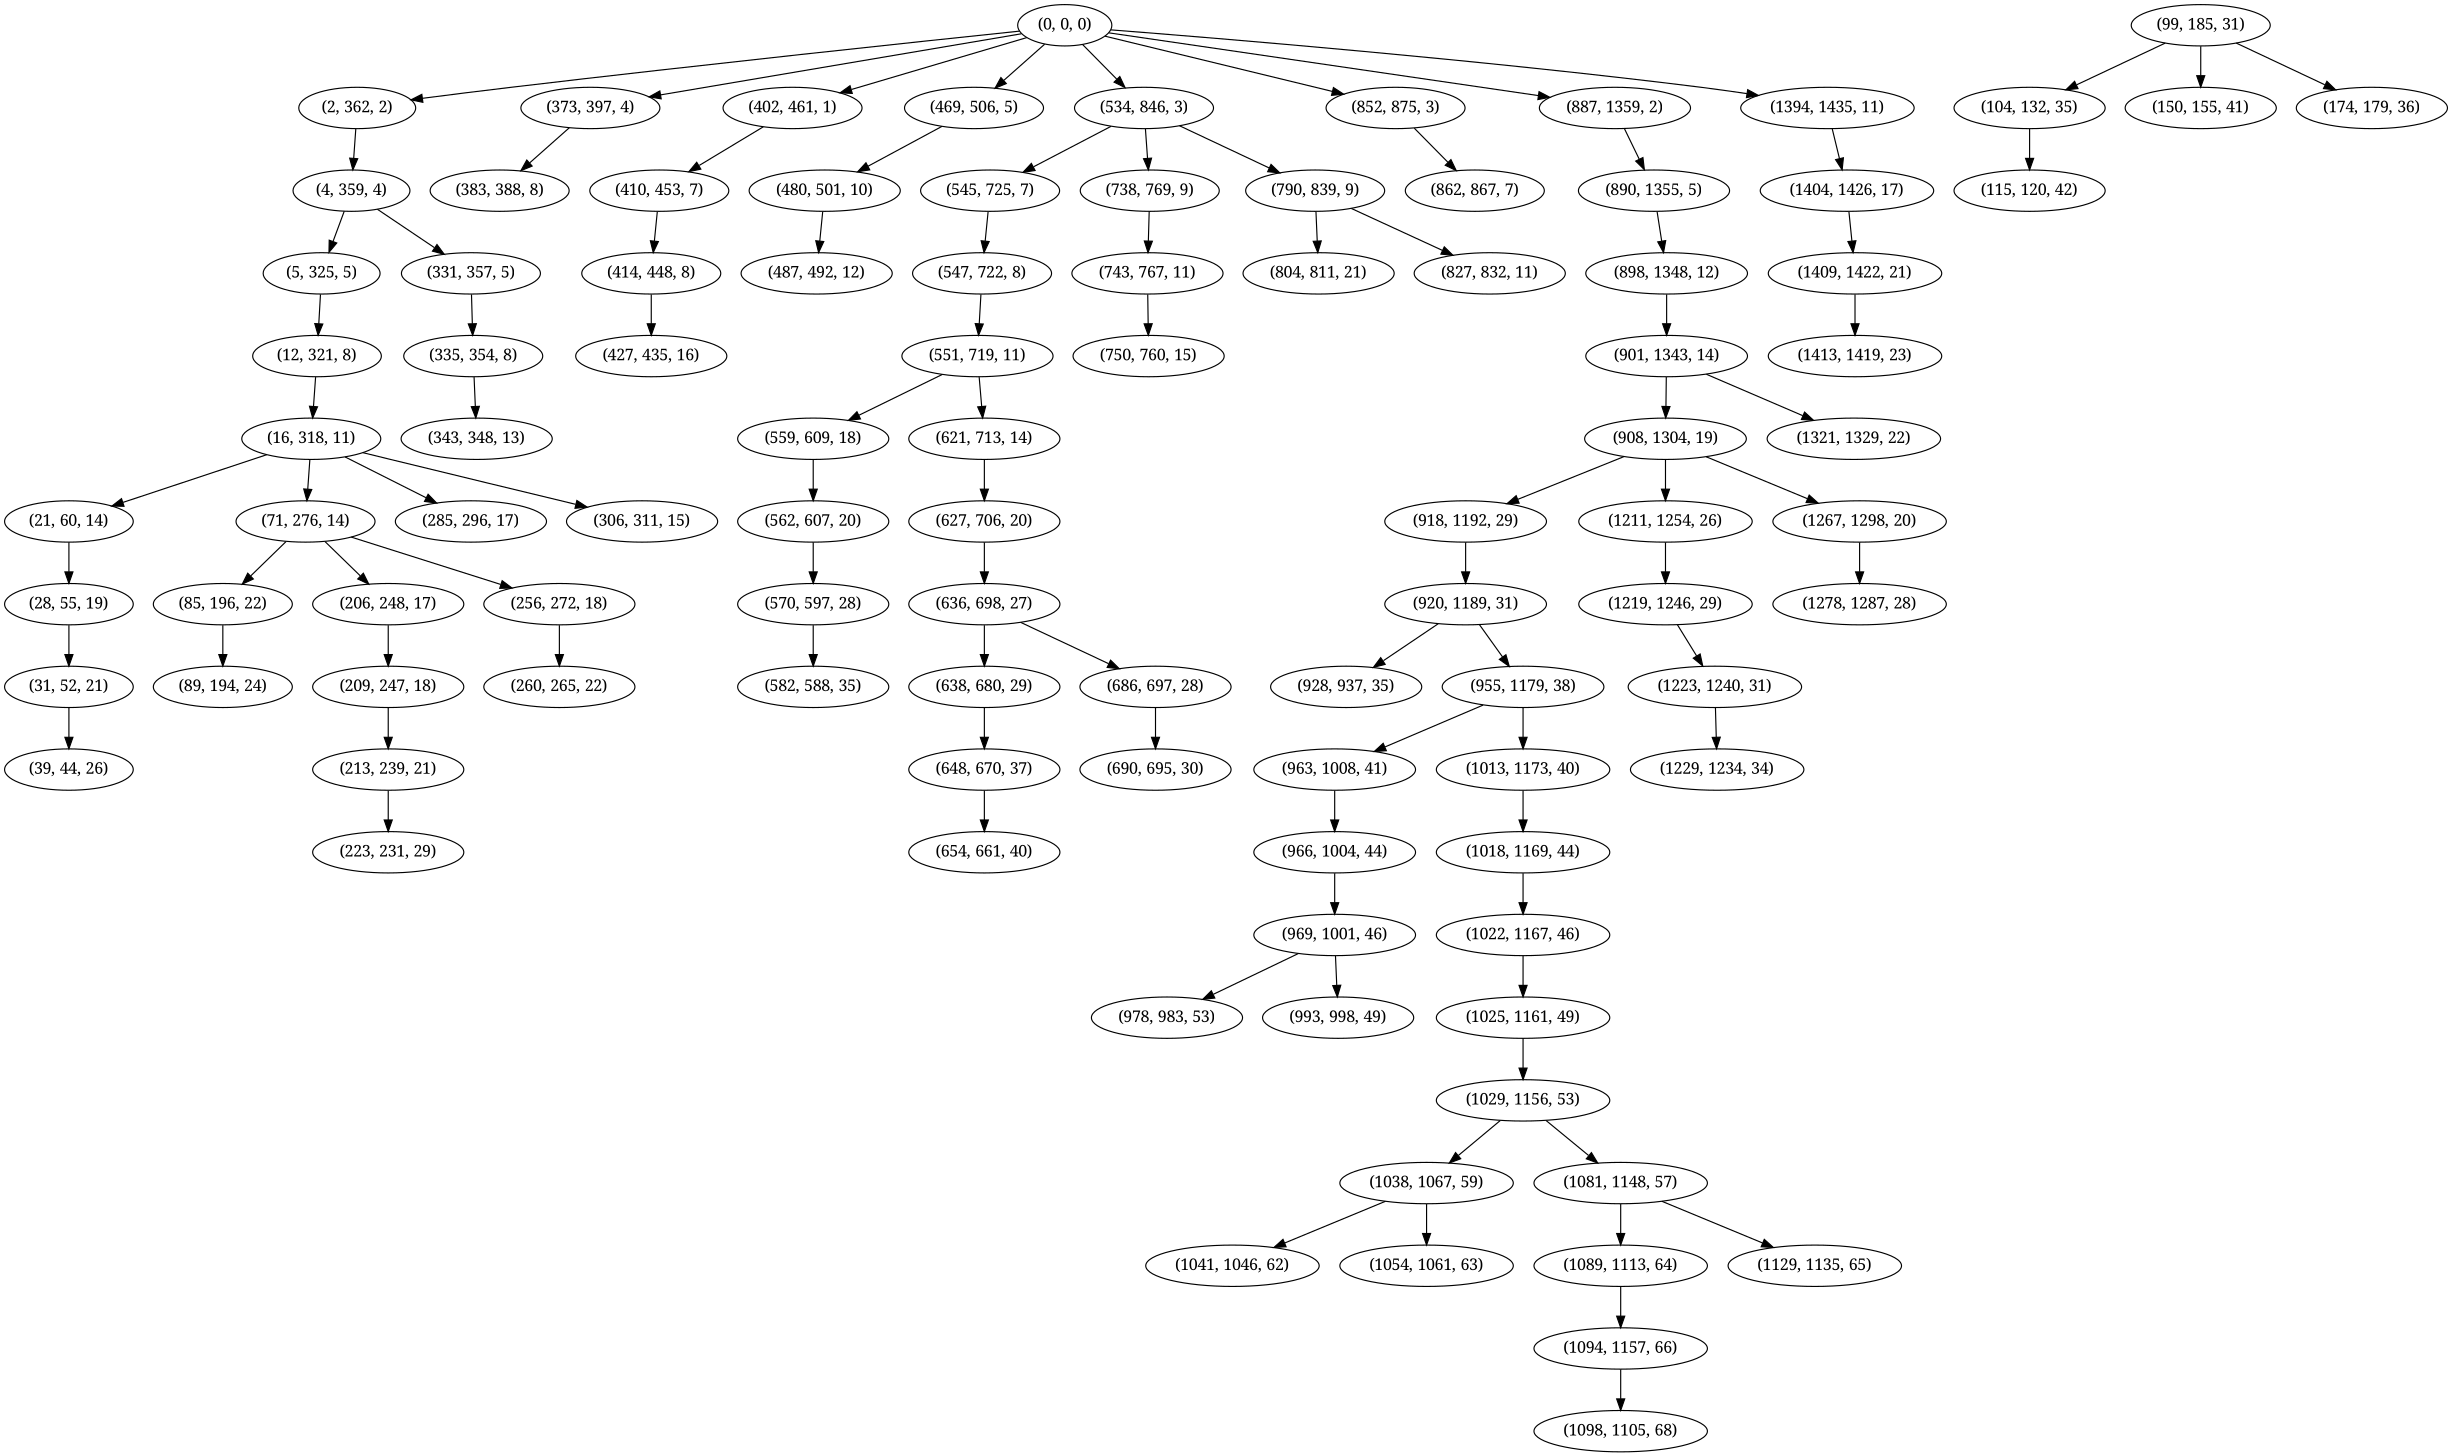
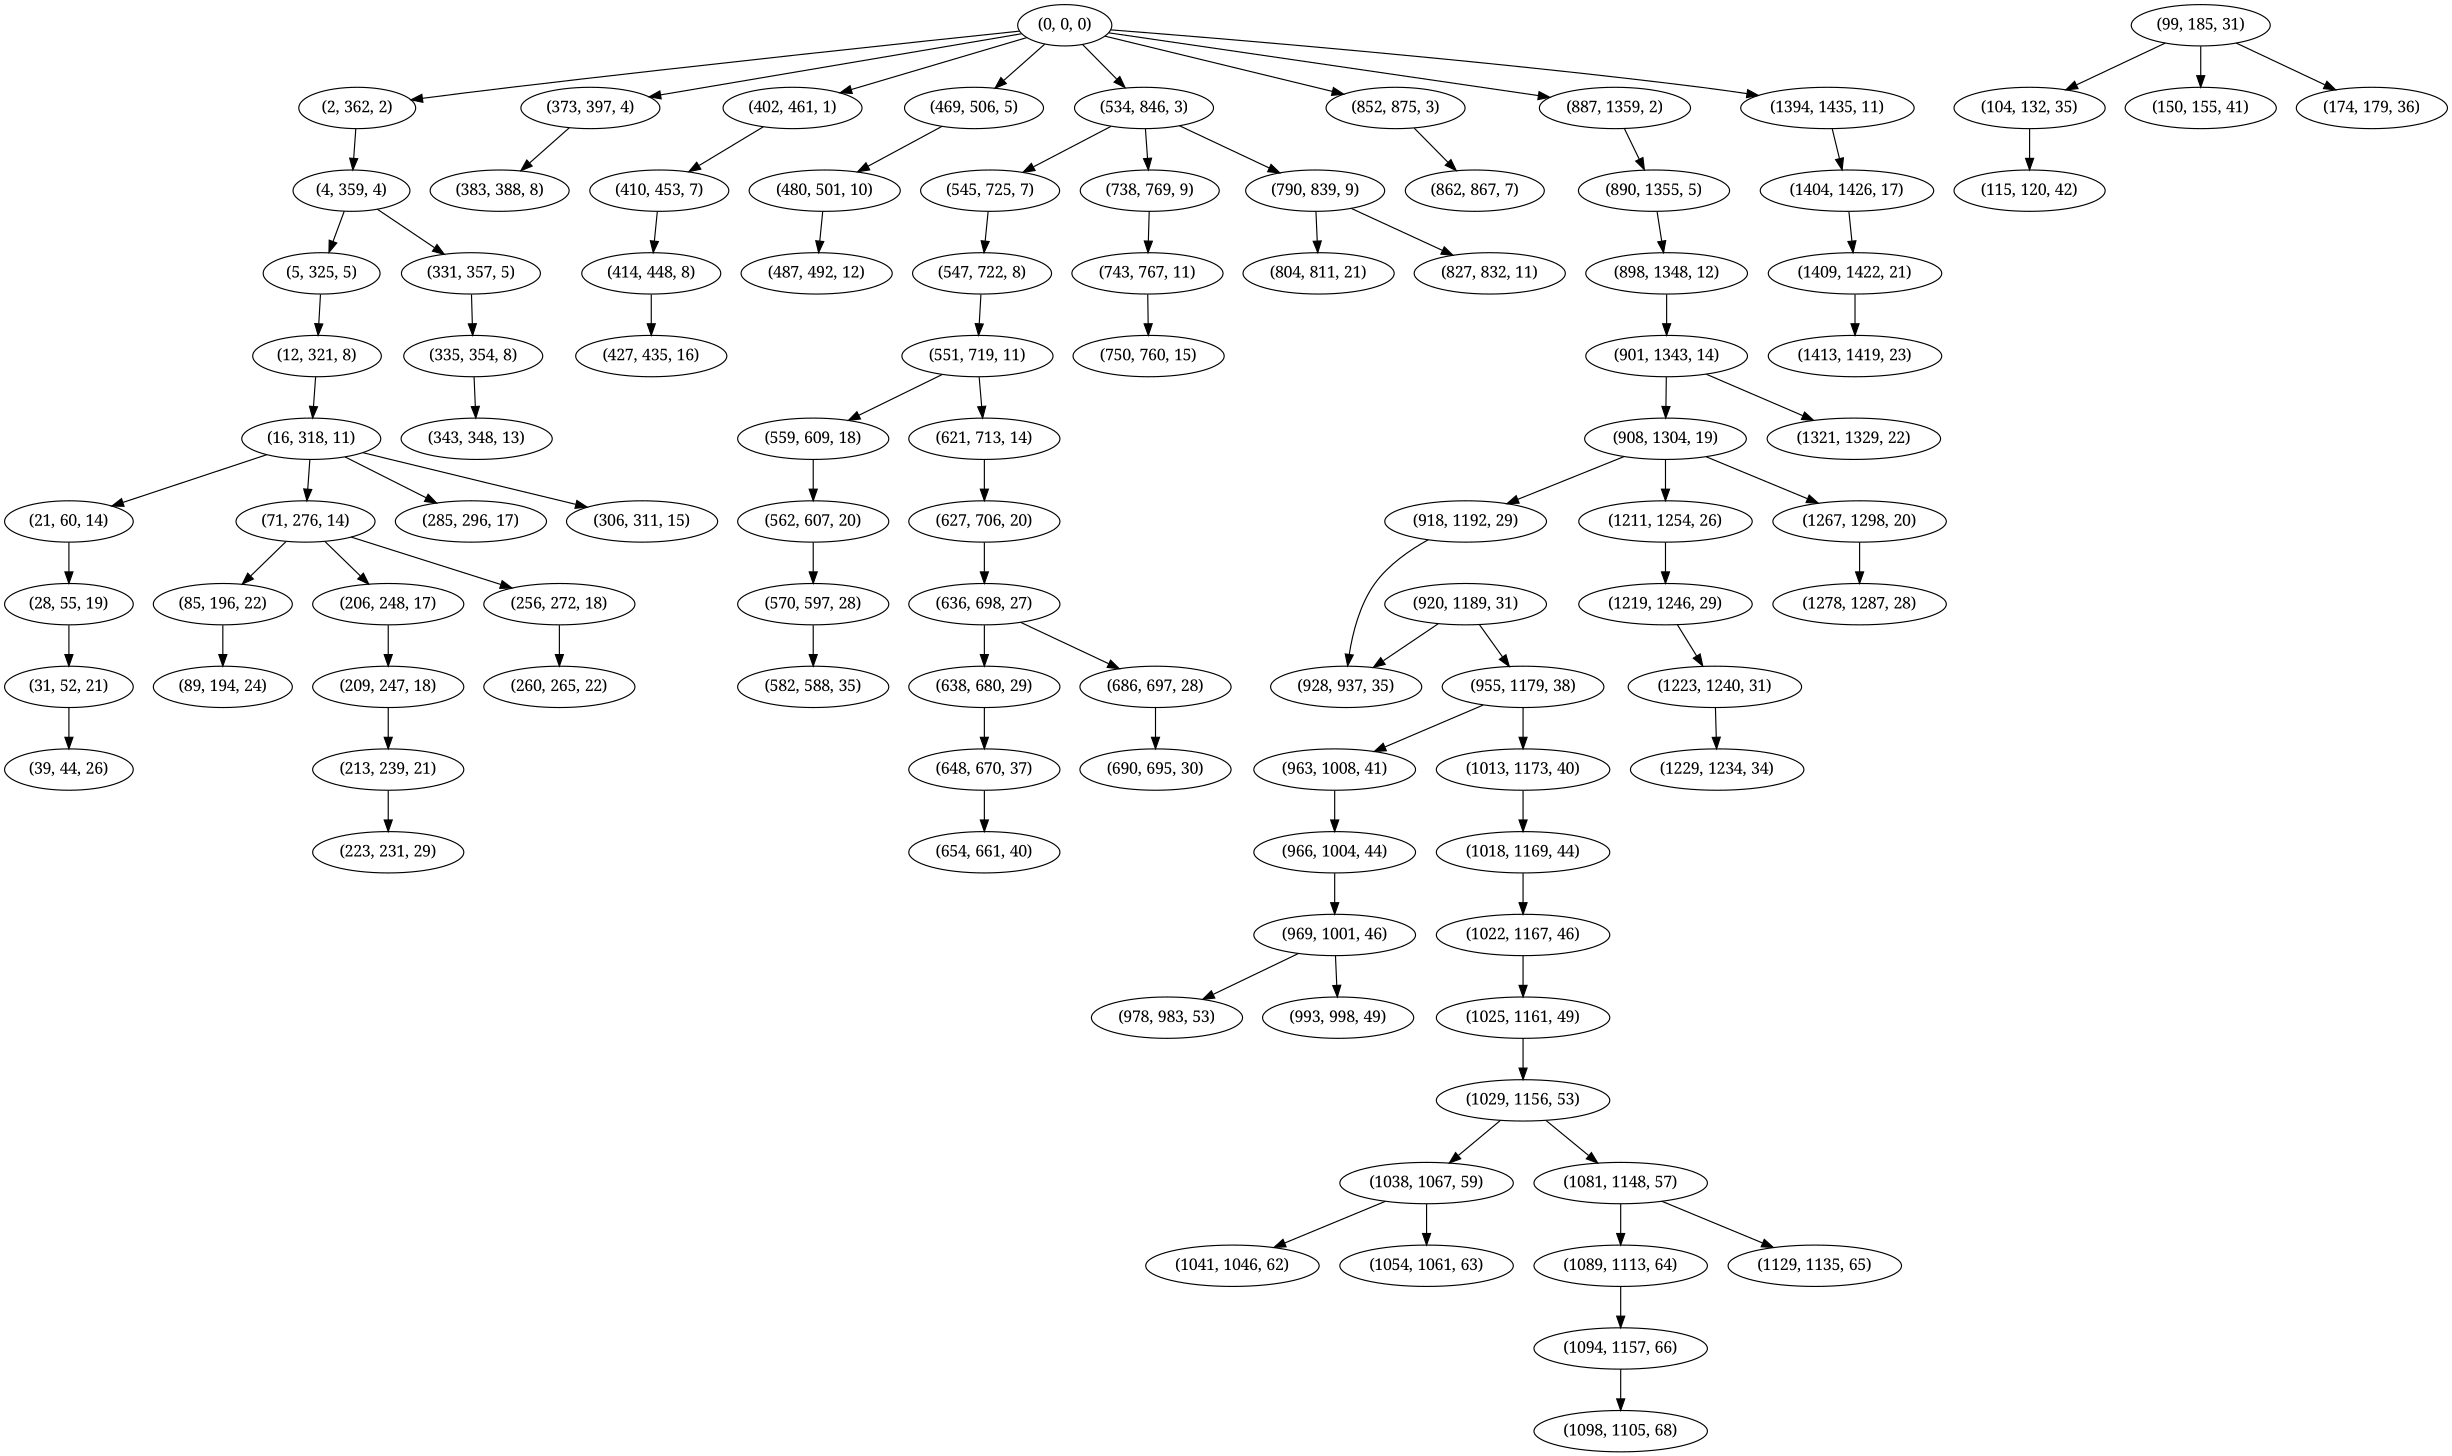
edge "(918, 1192, 29)" -> "(920, 1189, 31)": now "(918, 1192, 29)" -> "(928, 937, 35)"
